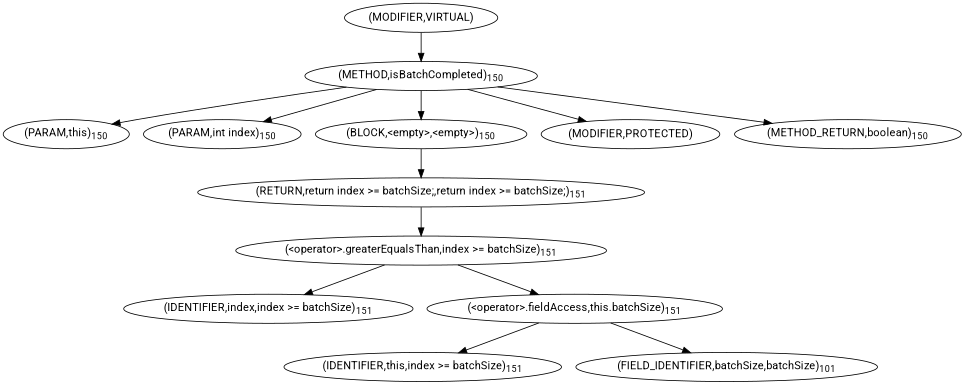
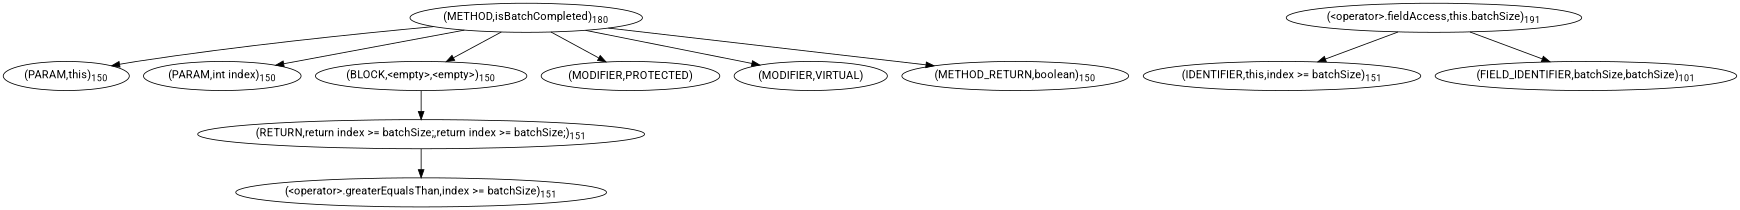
edge "(MODIFIER,VIRTUAL)" -> "(METHOD,isBatchCompleted)": reversed
node "(METHOD,isBatchCompleted)": text "150" -> "180"
edge "(<operator>.greaterEqualsThan,index >= batchSize)" -> "(<operator>.fieldAccess,this.batchSize)": removed
node "(<operator>.fieldAccess,this.batchSize)": text "151" -> "191"
node "(IDENTIFIER,index,index >= batchSize)": removed
